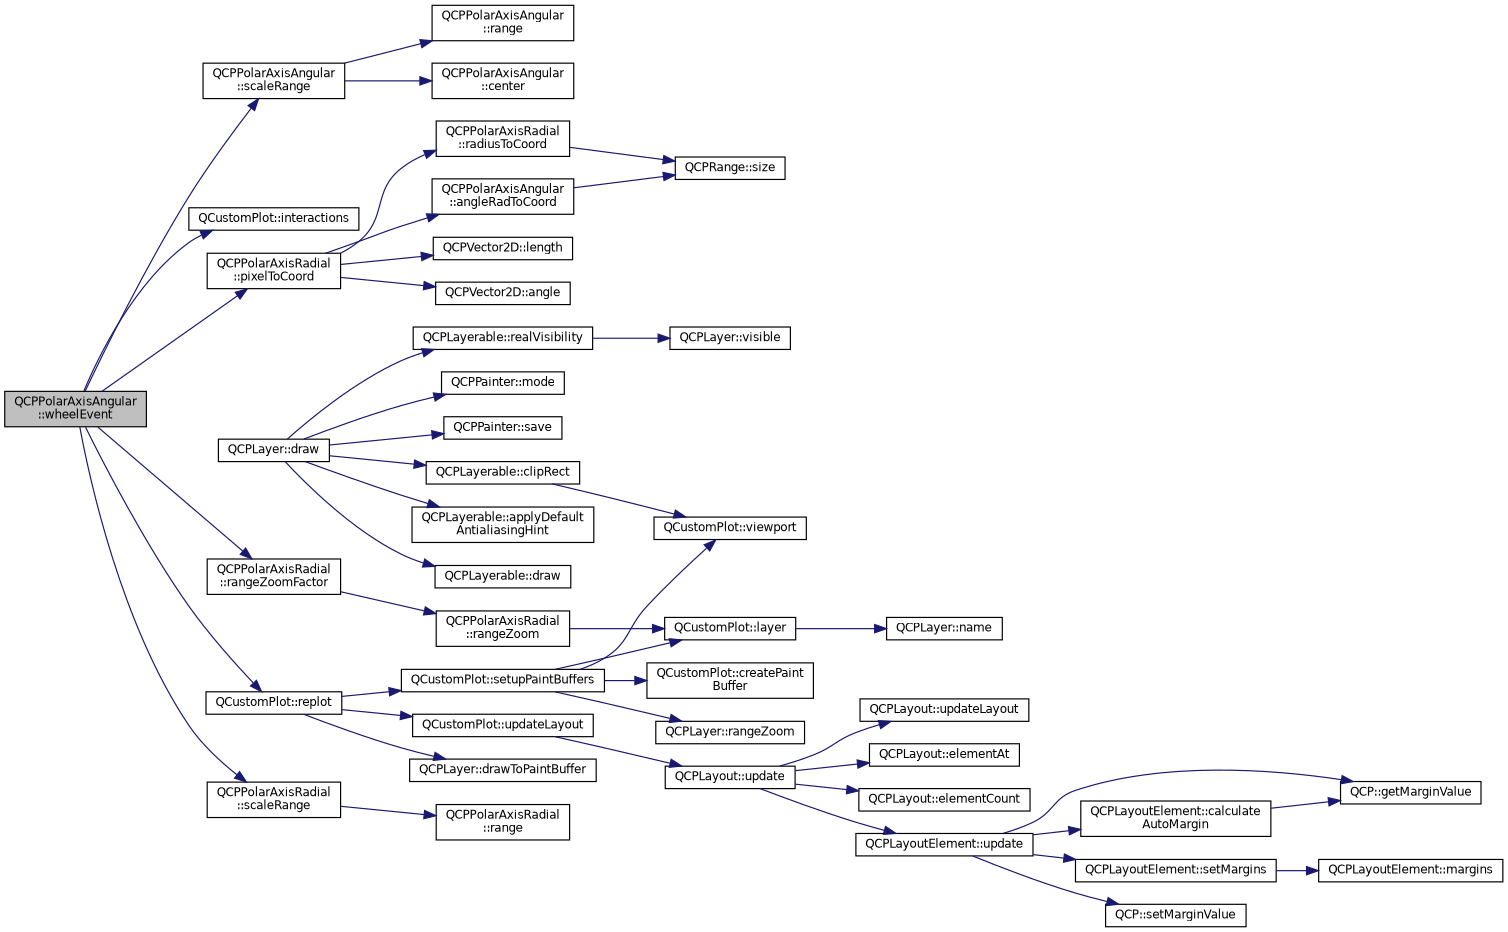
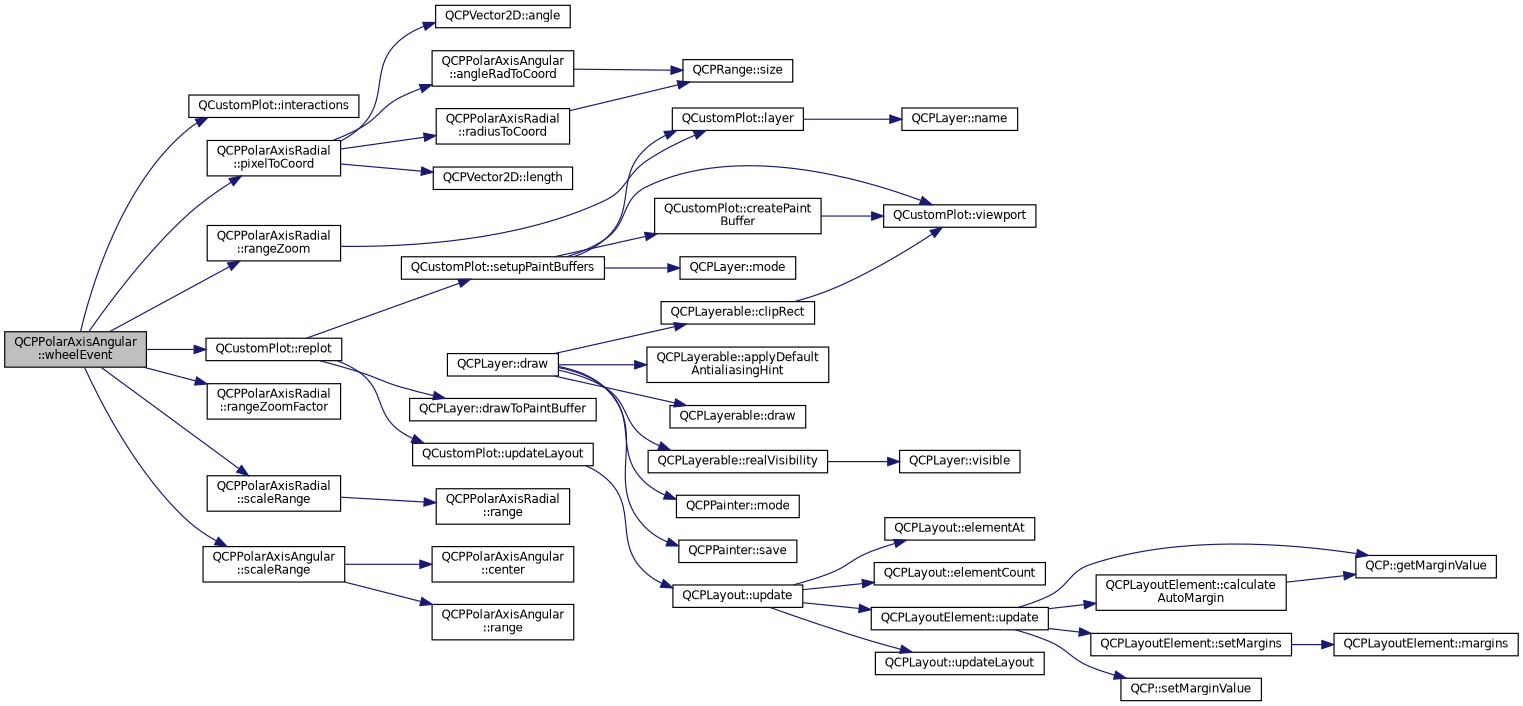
edge "QCustomPlot::createPaint Buffer" -> "QCustomPlot::viewport": added
edge "QCPPolarAxisRadial ::rangeZoomFactor" -> "QCPPolarAxisRadial ::rangeZoom": now "QCPPolarAxisAngular ::wheelEvent" -> "QCPPolarAxisRadial ::rangeZoom"
node "QCPLayer::rangeZoom": label "QCPLayer::rangeZoom" -> "QCPLayer::mode"
